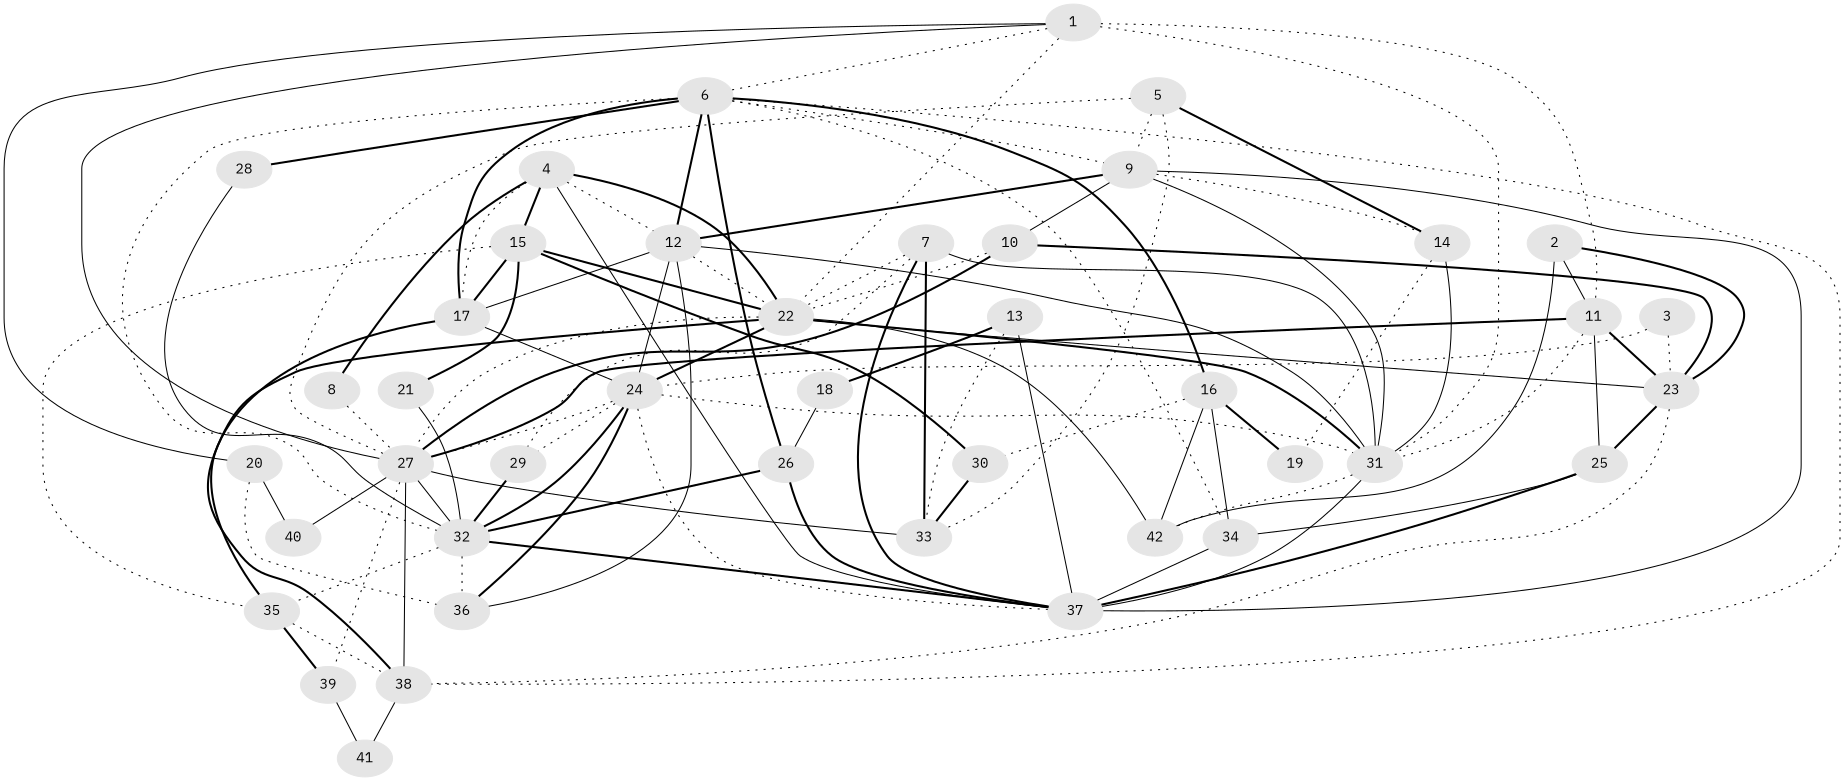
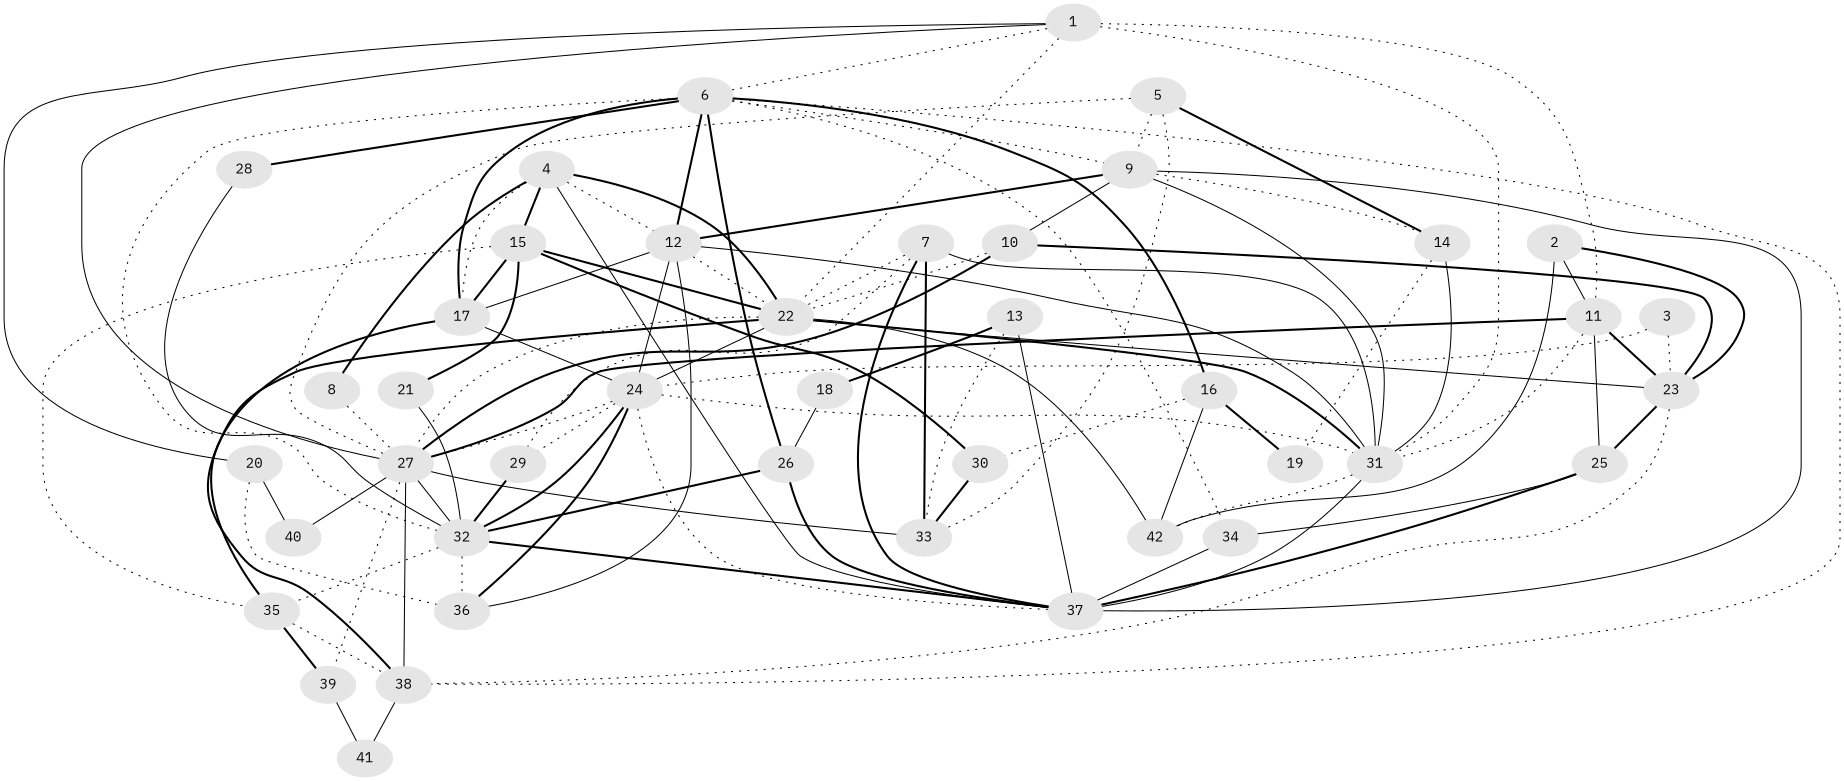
edge "22" -- "24": style bold -> solid
edge "16" -- "34": removed
